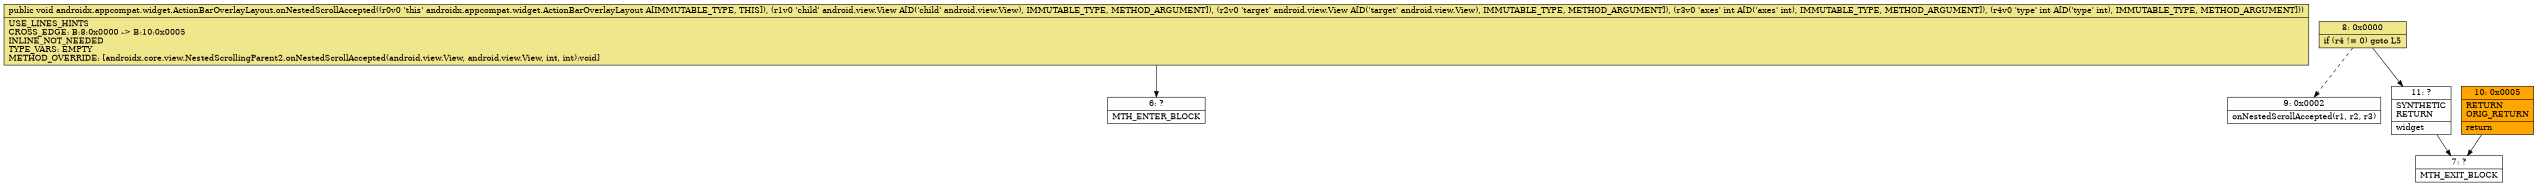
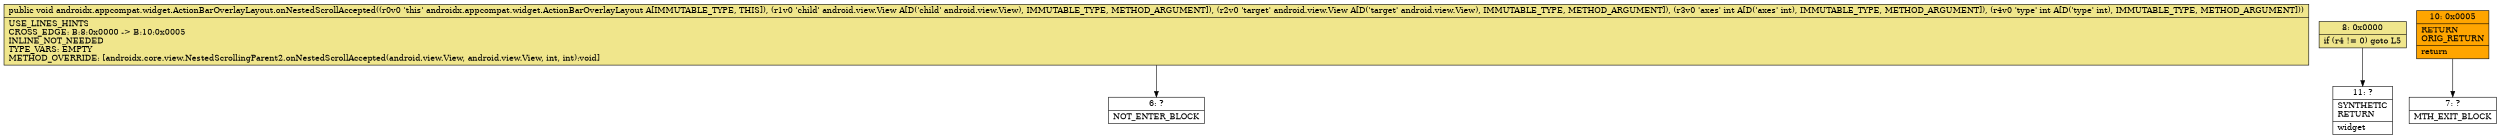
node "9: 0x0002": removed
node "6: ?": text "MTH_ENTER_BLOCK" -> "NOT_ENTER_BLOCK"
edge "11: ?" -> "7: ?": removed
